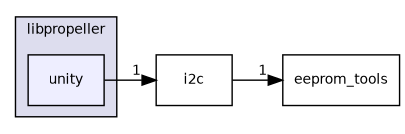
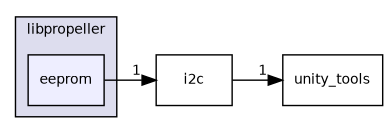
node "unity": label "unity" -> "eeprom"
node "eeprom_tools": label "eeprom_tools" -> "unity_tools"
